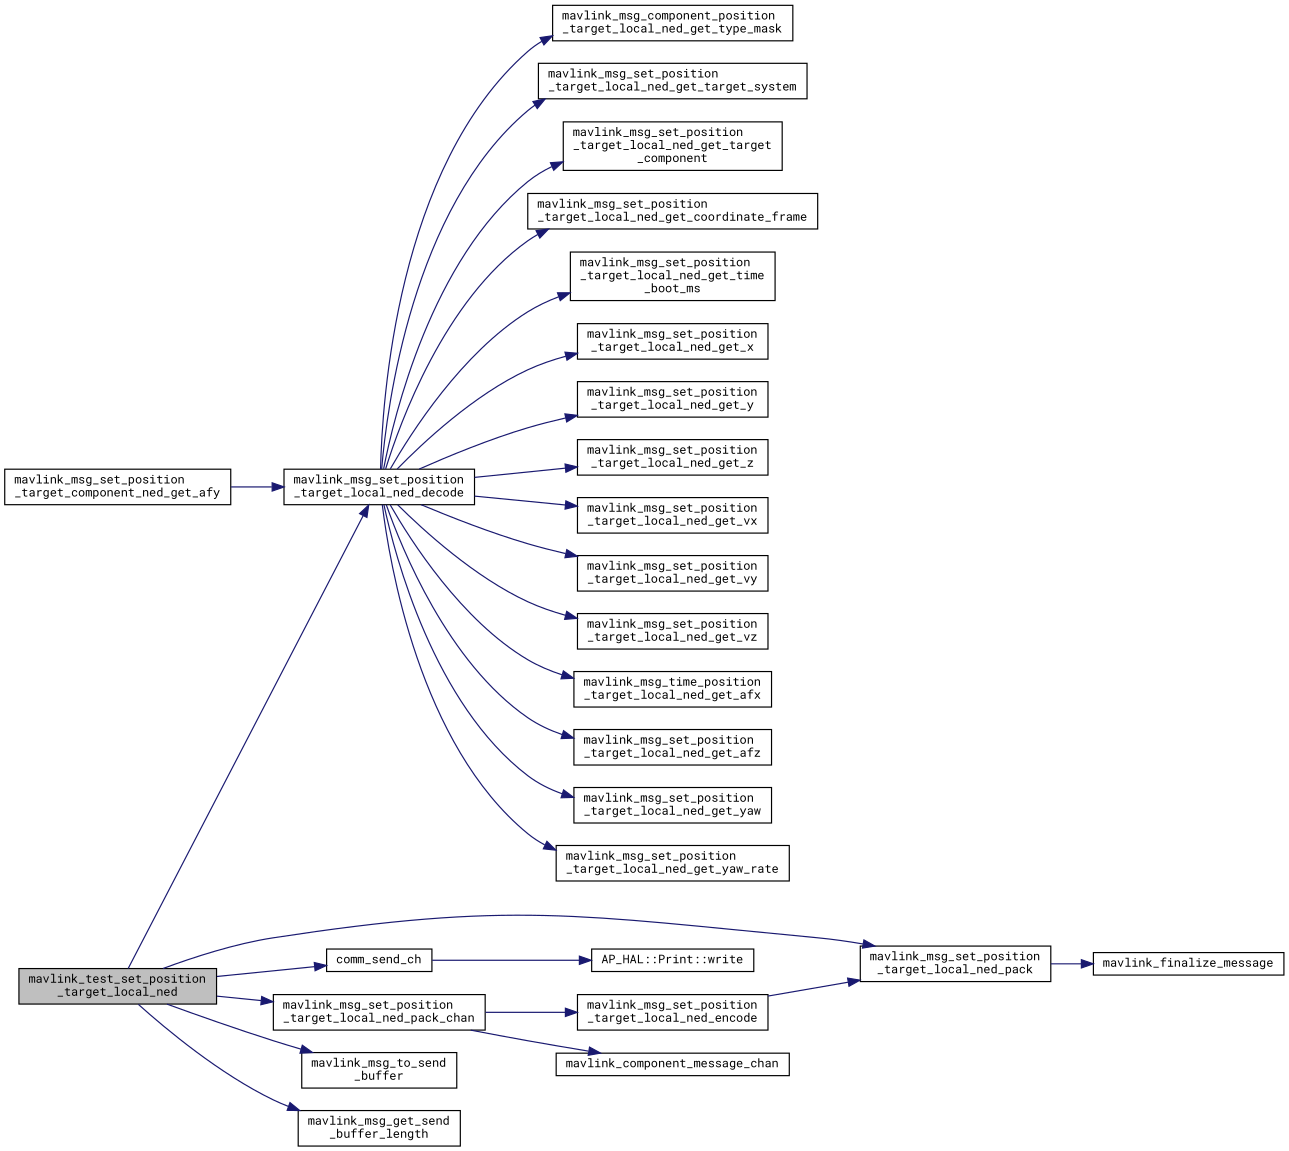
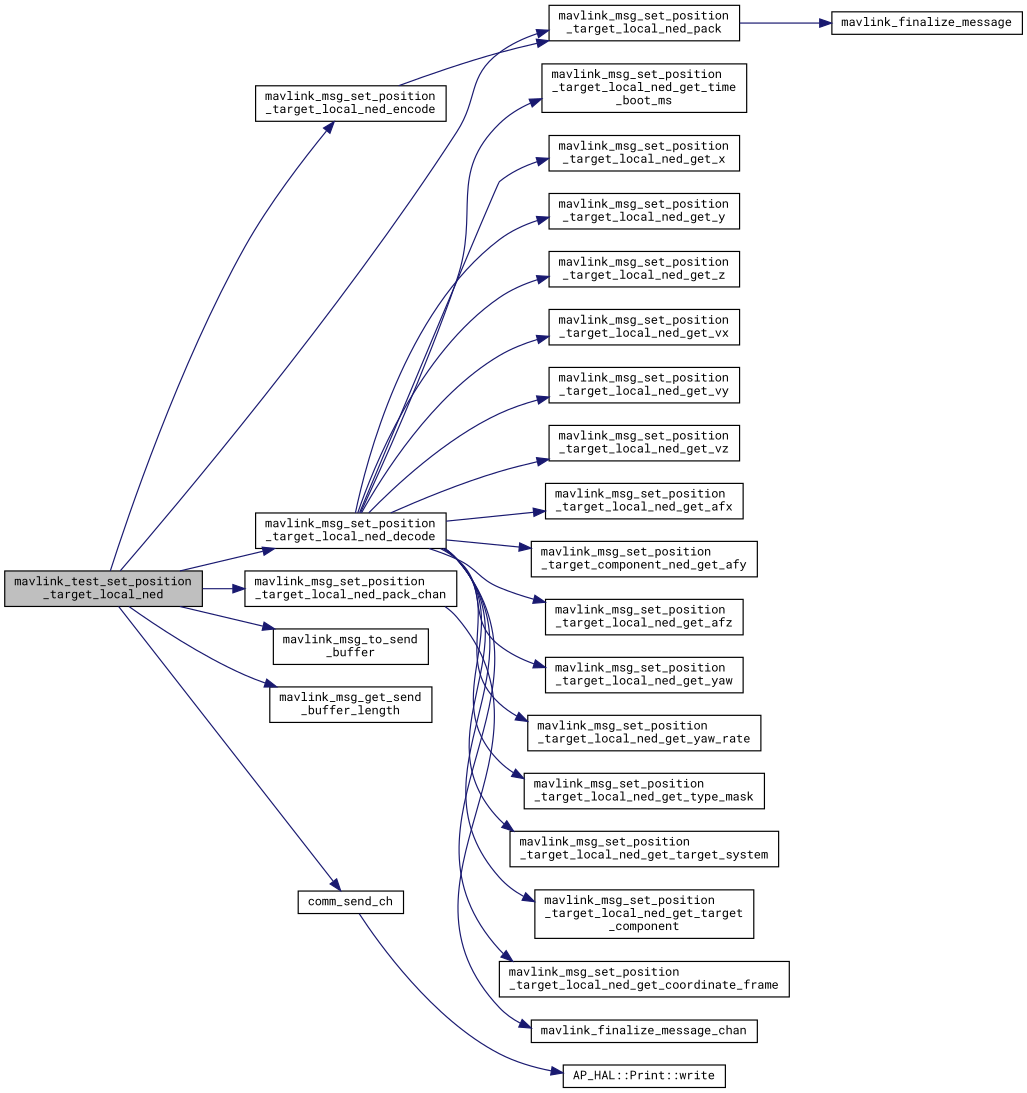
node "mavlink_msg_component_position _target_local_ned_get_type_mask": label "mavlink_msg_component_position _target_local_ned_get_type_mask" -> "mavlink_msg_set_position _target_local_ned_get_type_mask"
edge "mavlink_msg_set_position _target_component_ned_get_afy" -> "mavlink_msg_set_position _target_local_ned_decode": reversed
node "mavlink_msg_time_position _target_local_ned_get_afx": label "mavlink_msg_time_position _target_local_ned_get_afx" -> "mavlink_msg_set_position _target_local_ned_get_afx"
edge "mavlink_msg_set_position _target_local_ned_pack_chan" -> "mavlink_msg_set_position _target_local_ned_encode": now "mavlink_test_set_position _target_local_ned" -> "mavlink_msg_set_position _target_local_ned_encode"
node "mavlink_component_message_chan": label "mavlink_component_message_chan" -> "mavlink_finalize_message_chan"
